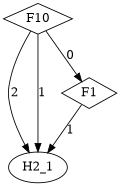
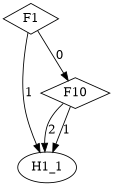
edge "F10" -> "F1": reversed
node "H2_1": label "H2_1" -> "H1_1"
